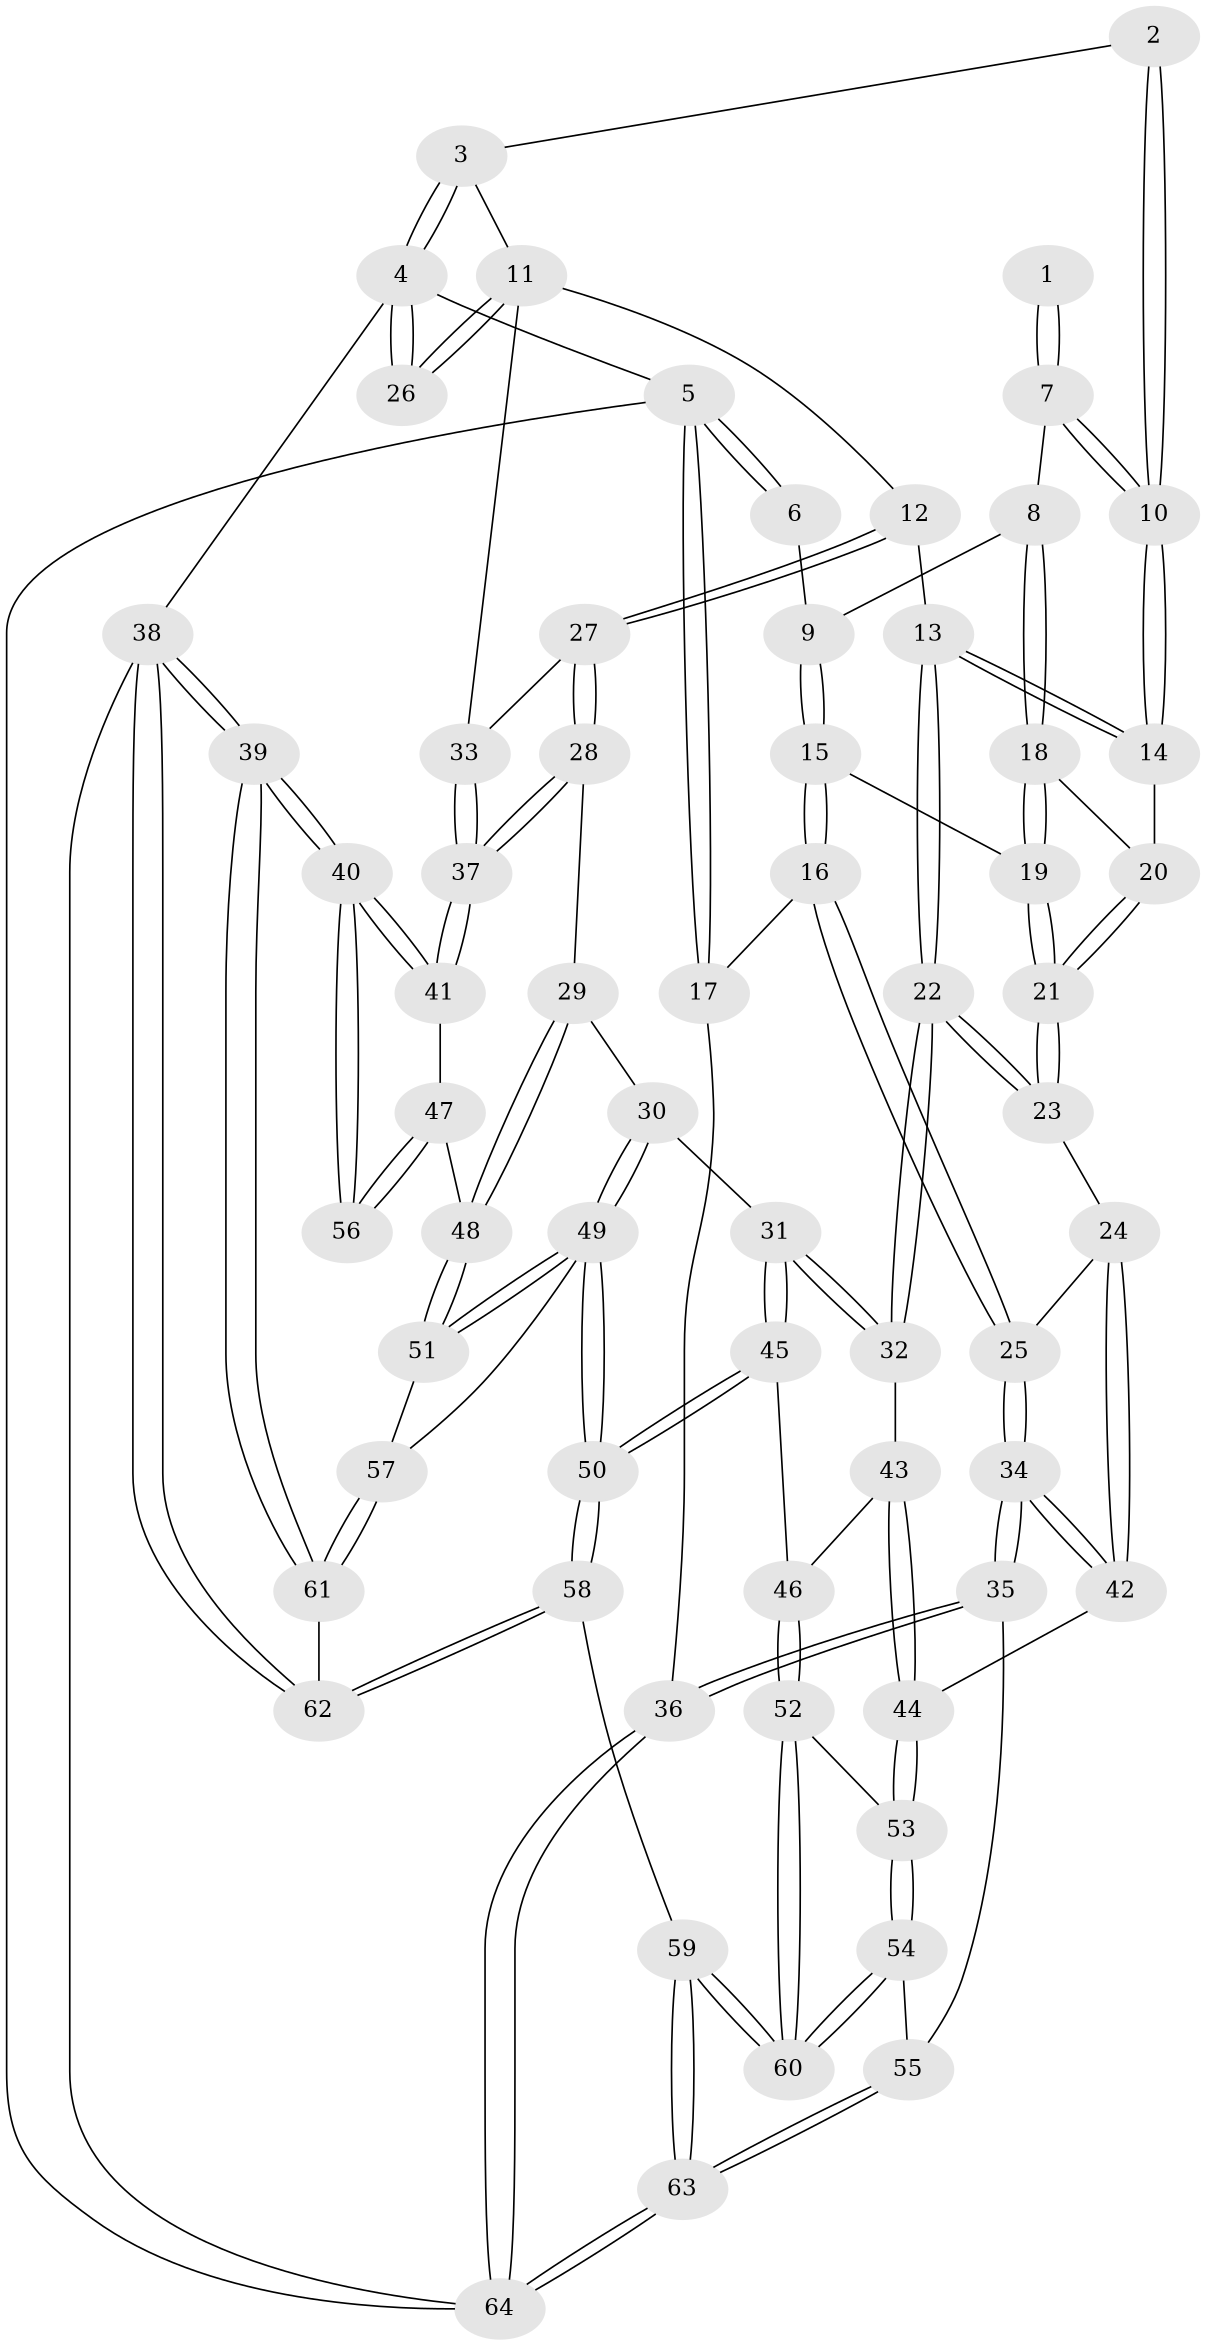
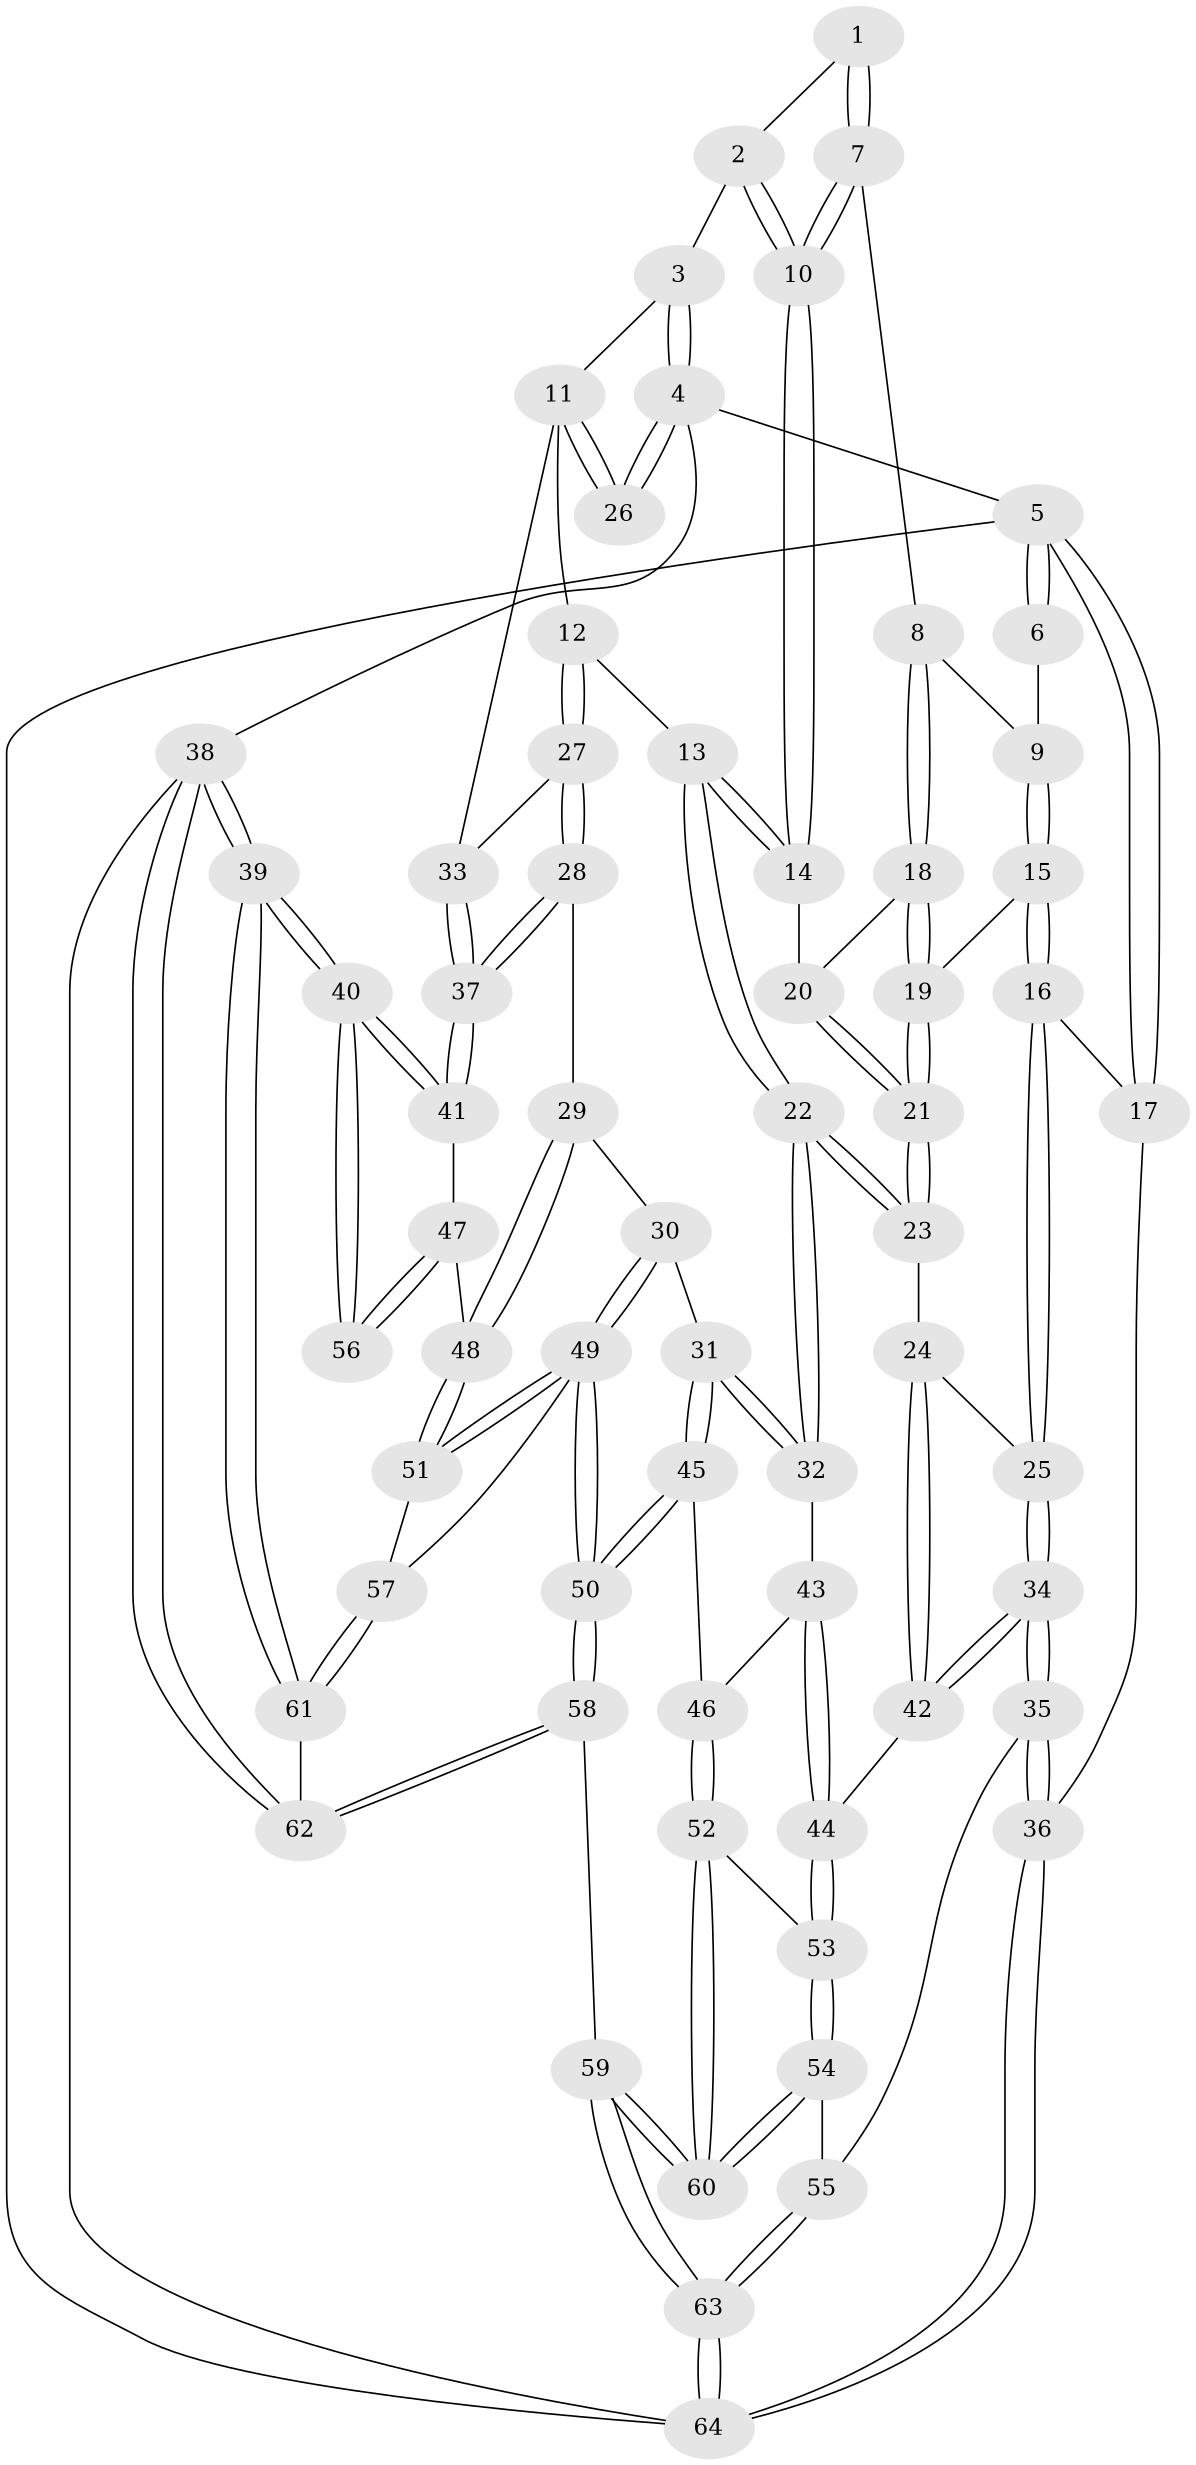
edge "1" -- "2": added
